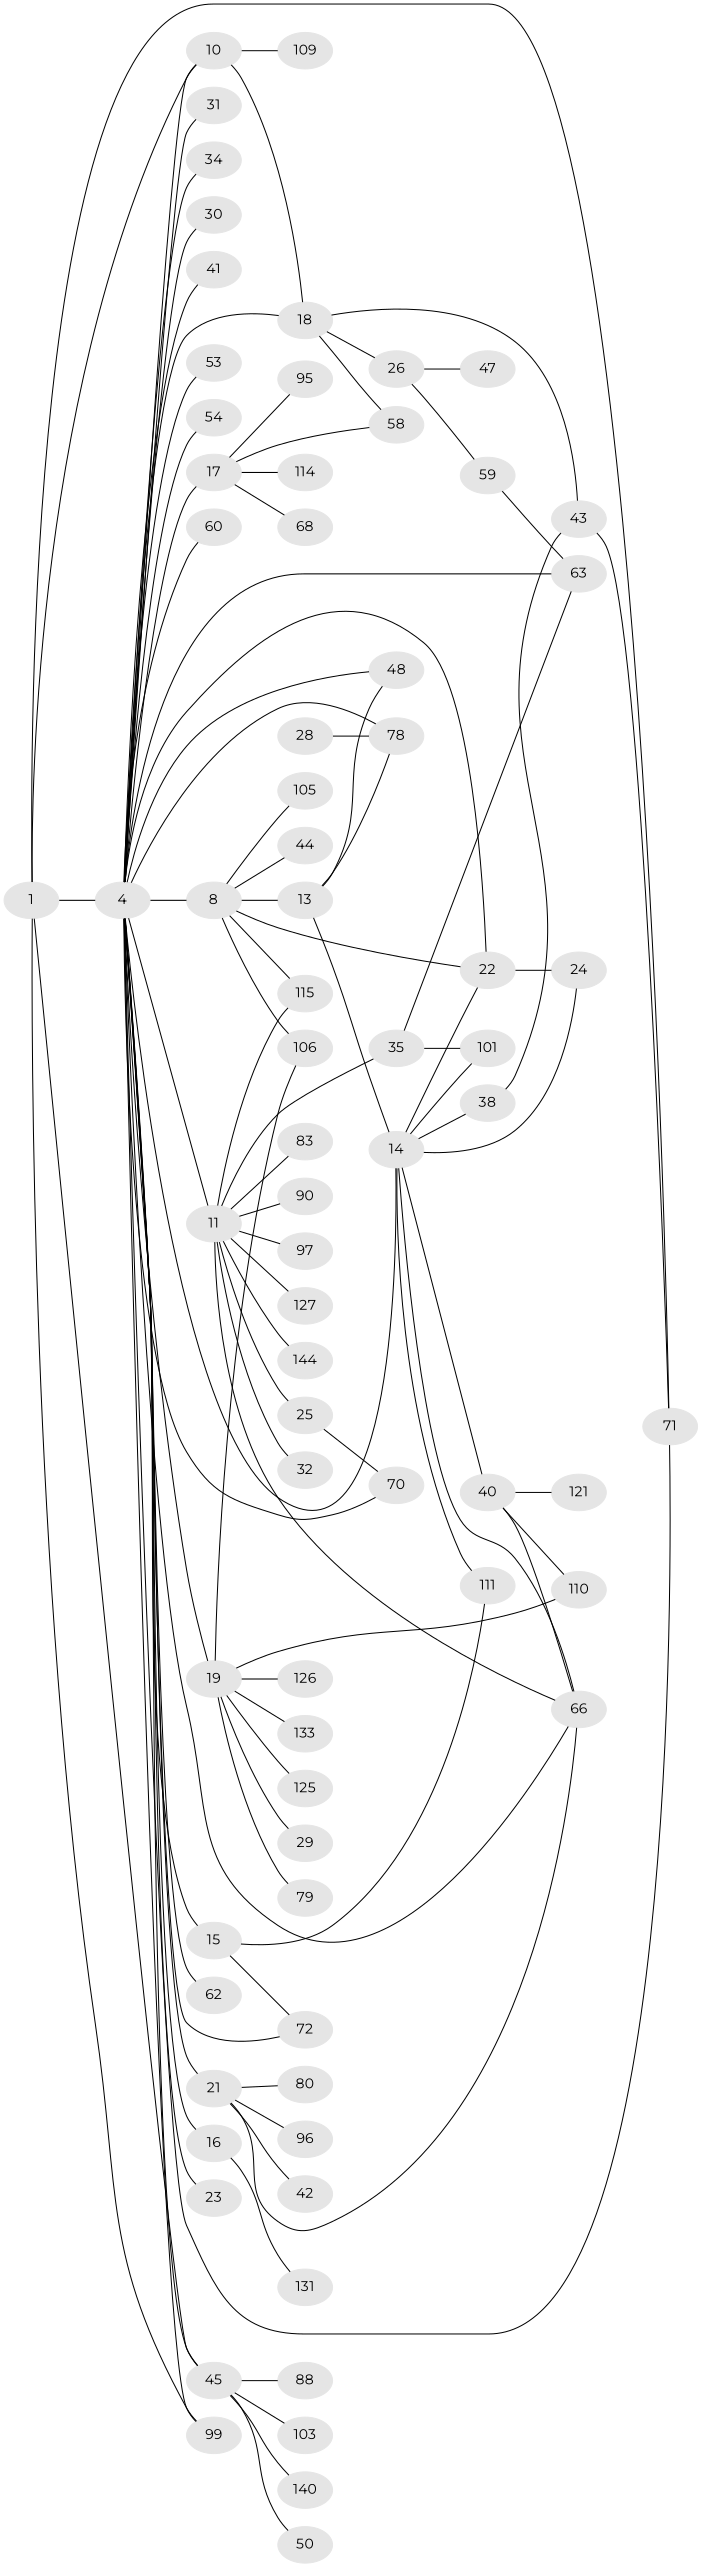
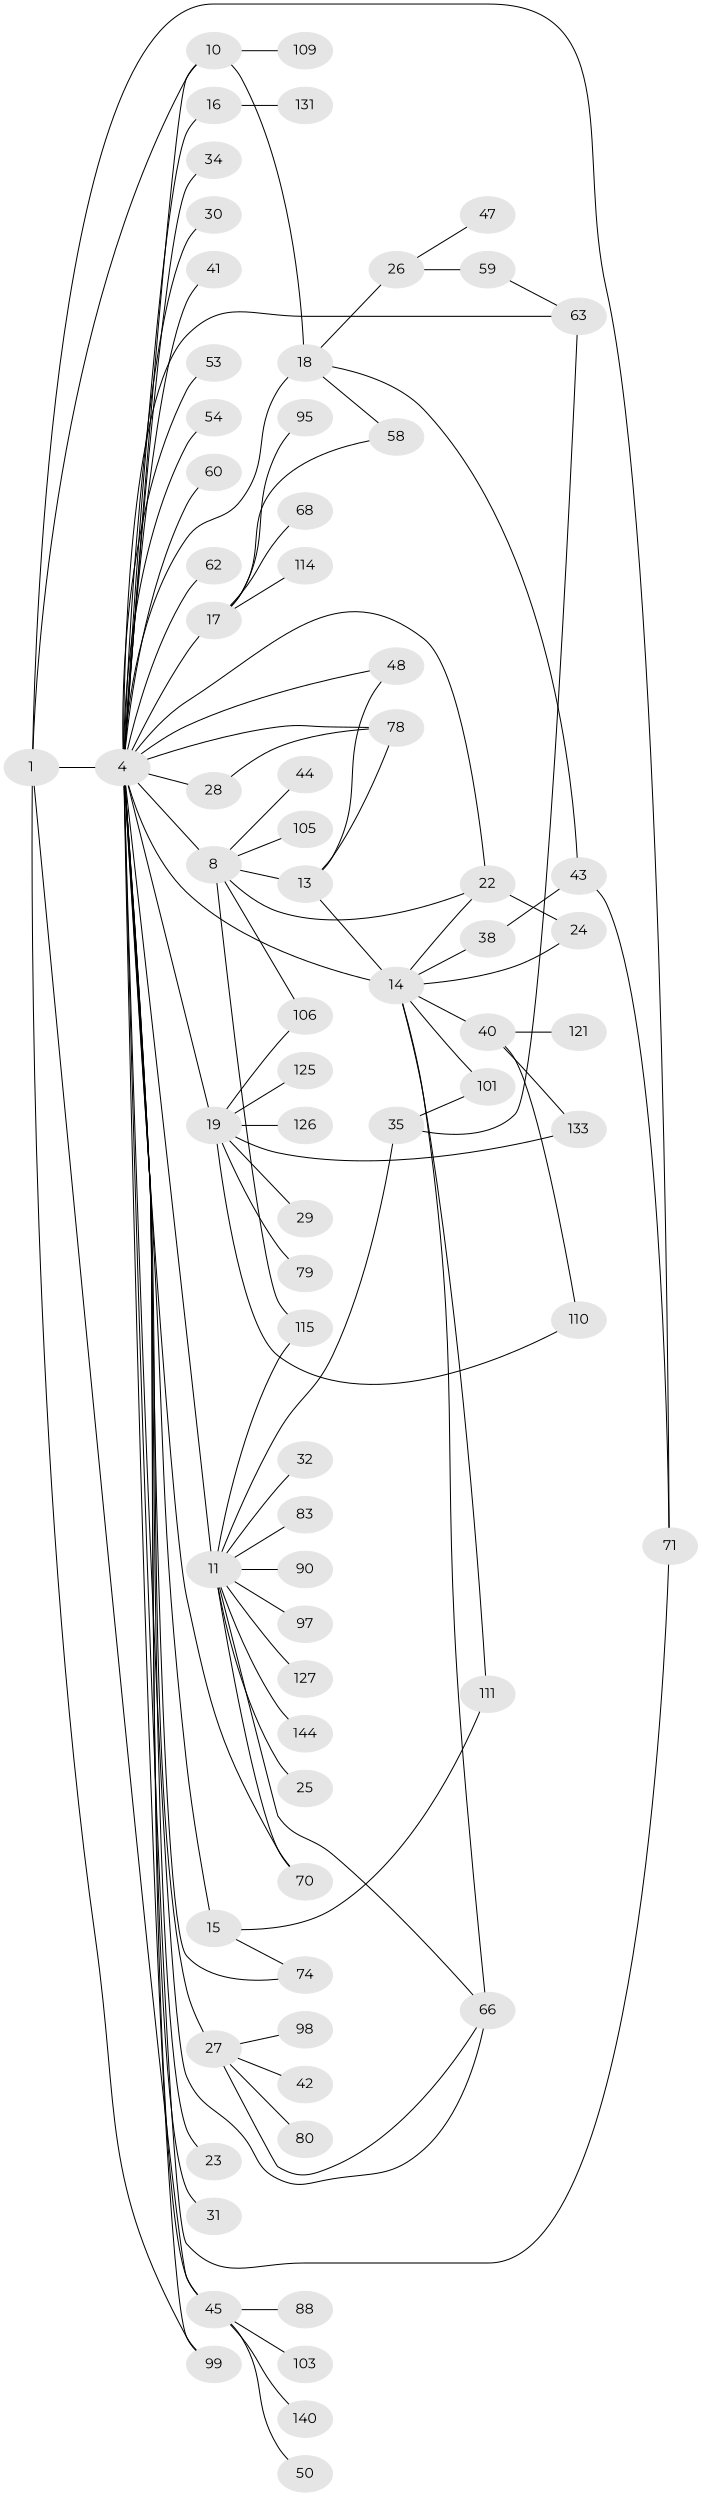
edge "4" -- "28": added
edge "25" -- "70": now "11" -- "70"
edge "40" -- "66": now "40" -- "133"
node "72": label "72" -> "74"
node "21": label "21" -> "27"
node "96": label "96" -> "98"
